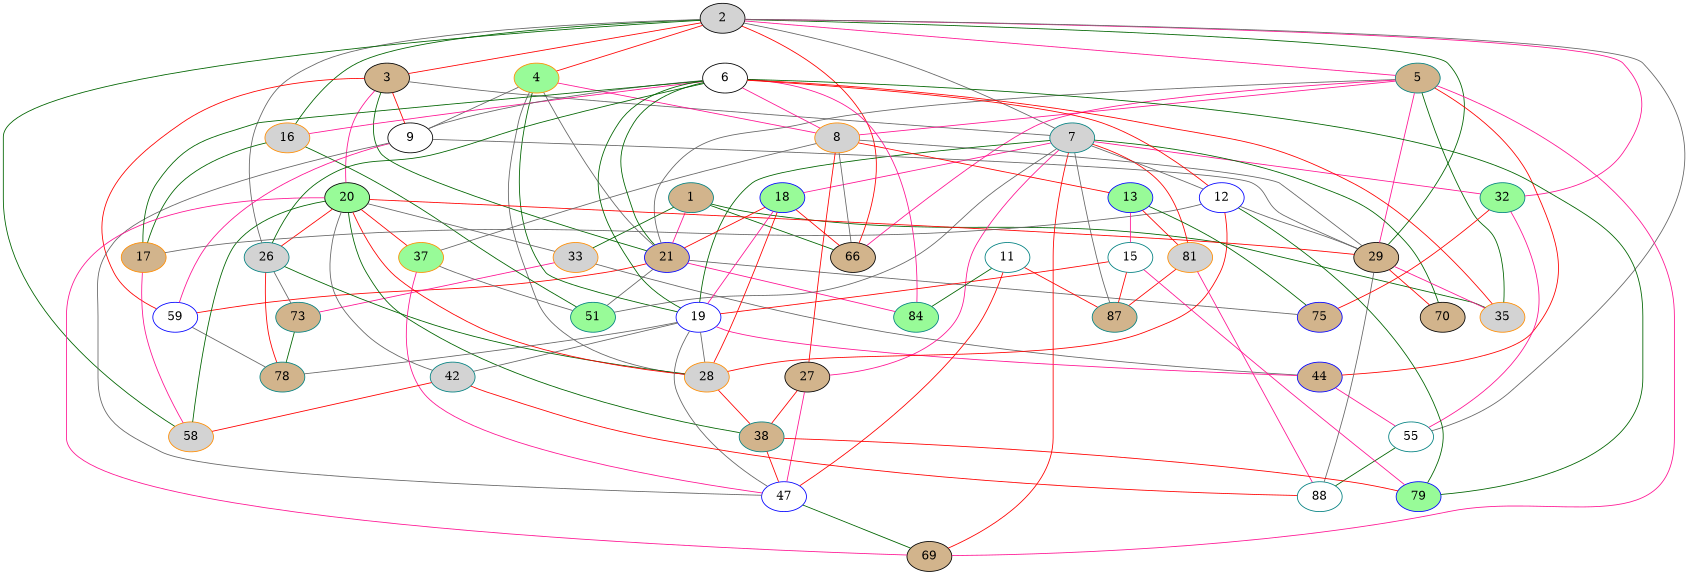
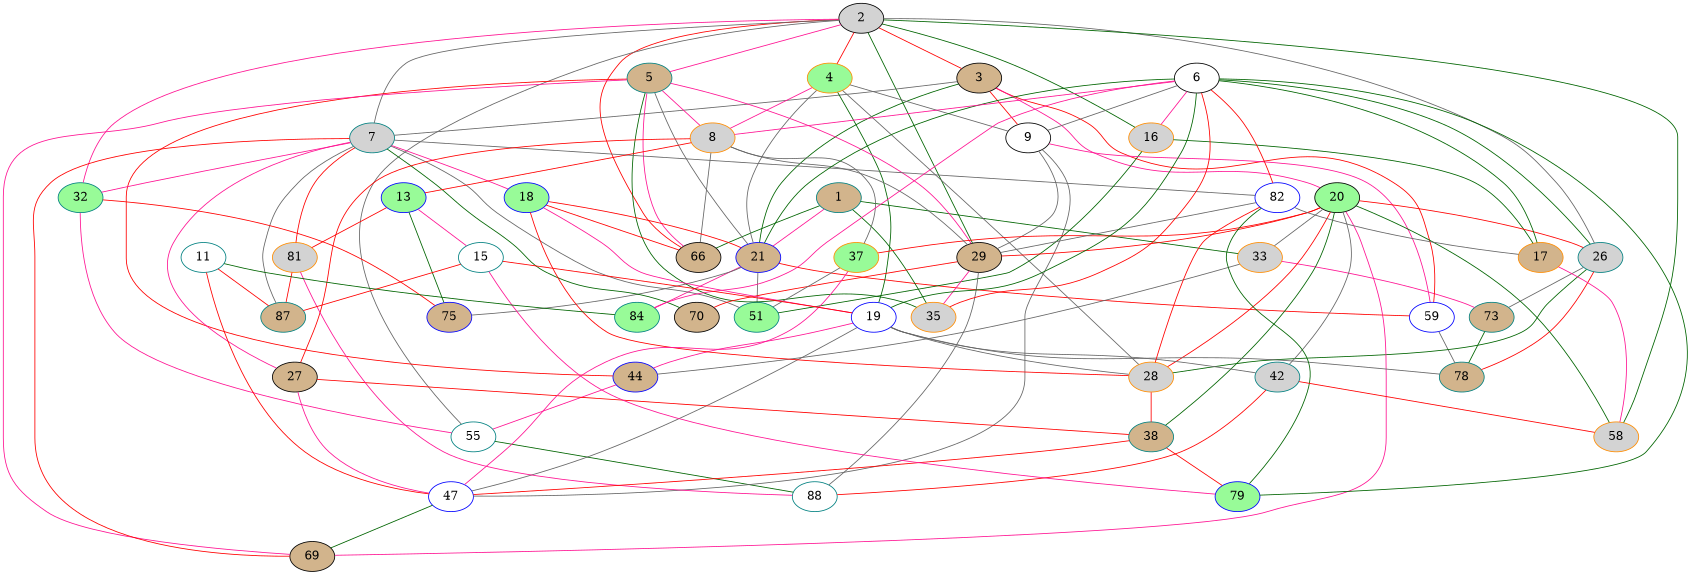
edge "7" -- "19": removed
node "12": label "12" -> "82"
